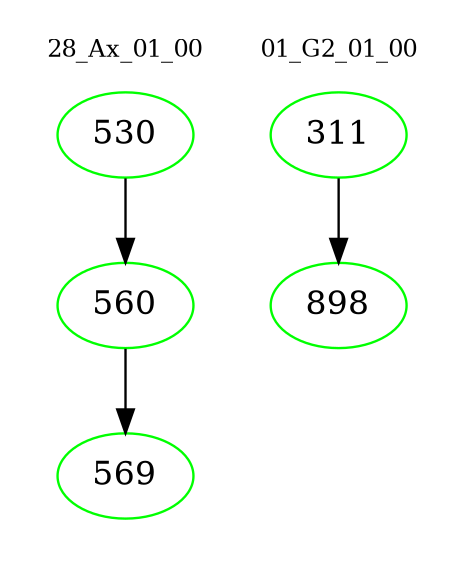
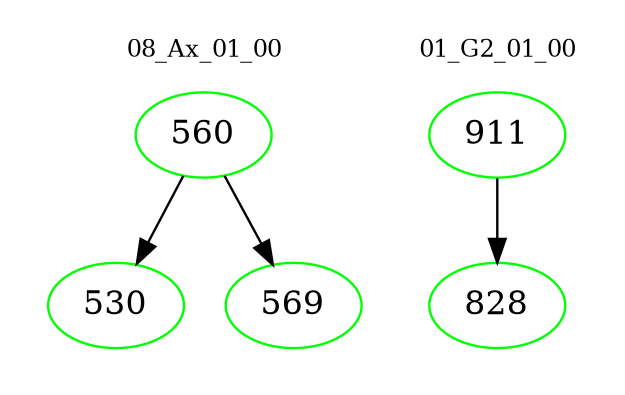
cluster "28_Ax_01_00": label "28_Ax_01_00" -> "08_Ax_01_00"
node "311": label "311" -> "911"
edge "530" -> "560": reversed
node "898": label "898" -> "828"
